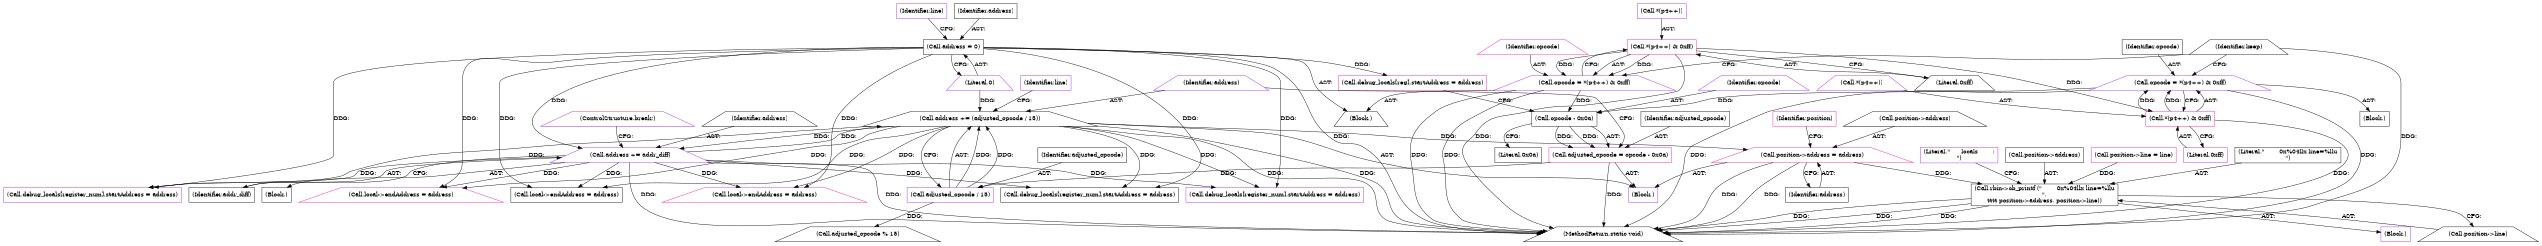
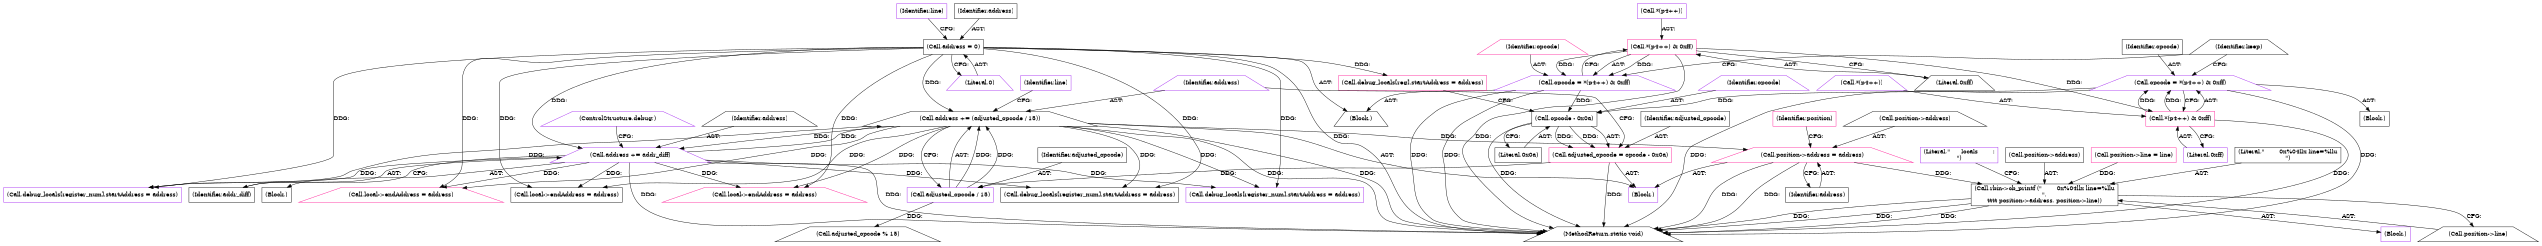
edge "(Literal,0)" -> "(Call,address += (adjusted_opcode / 15))": now "(Call,address = 0)" -> "(Call,address += (adjusted_opcode / 15))"
node "(ControlStructure,break;)": label "(ControlStructure,break;)" -> "(ControlStructure,debug;)"
edge "(Literal,0x0a)" -> "(Call,opcode - 0x0a)": added, label "AST:"
edge "(Identifier,keep)" -> "(MethodReturn,static void)": now "(Call,opcode - 0x0a)" -> "(MethodReturn,static void)"
